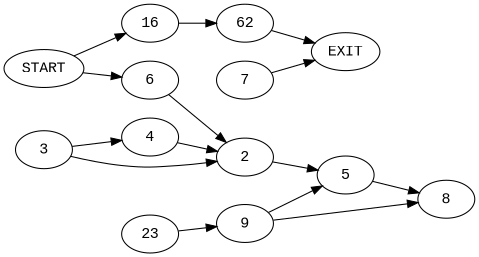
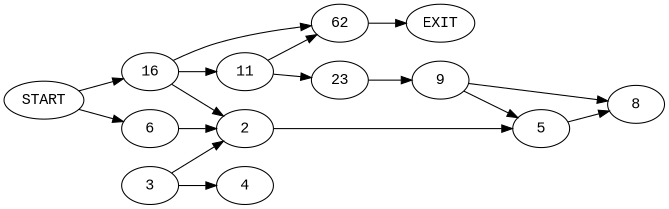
node "11": added
node "7": removed
edge "4" -> "2": now "16" -> "2"
